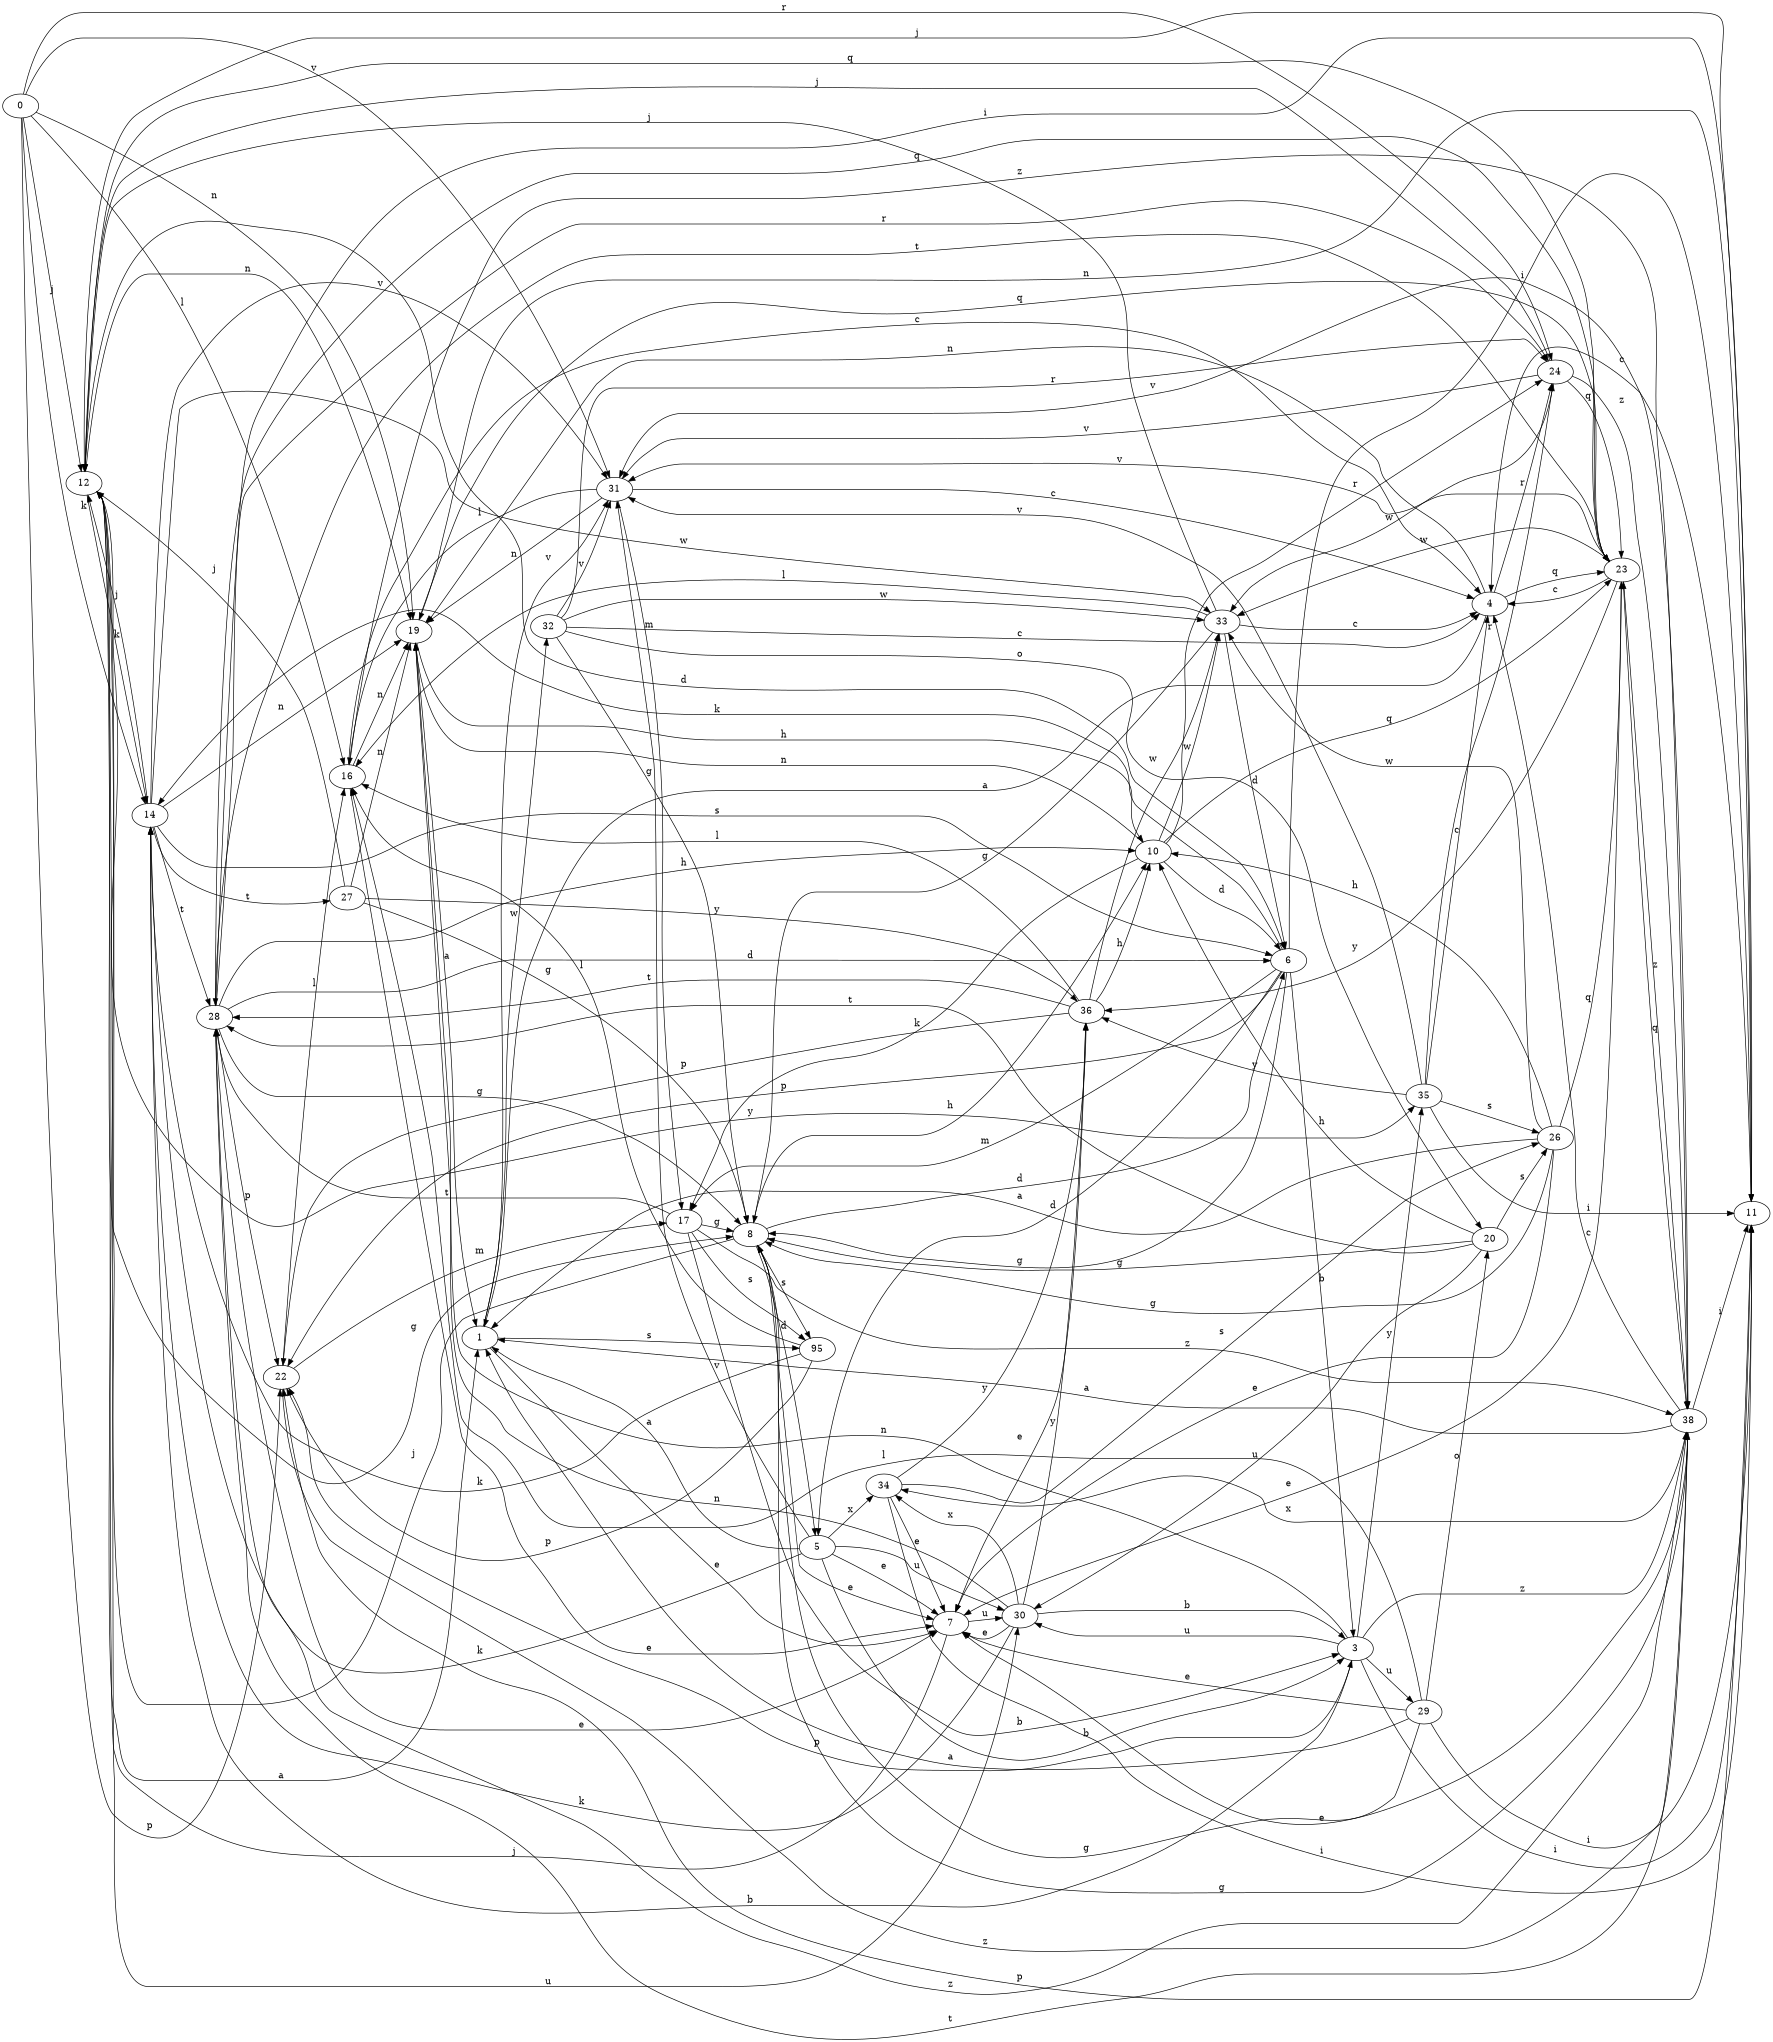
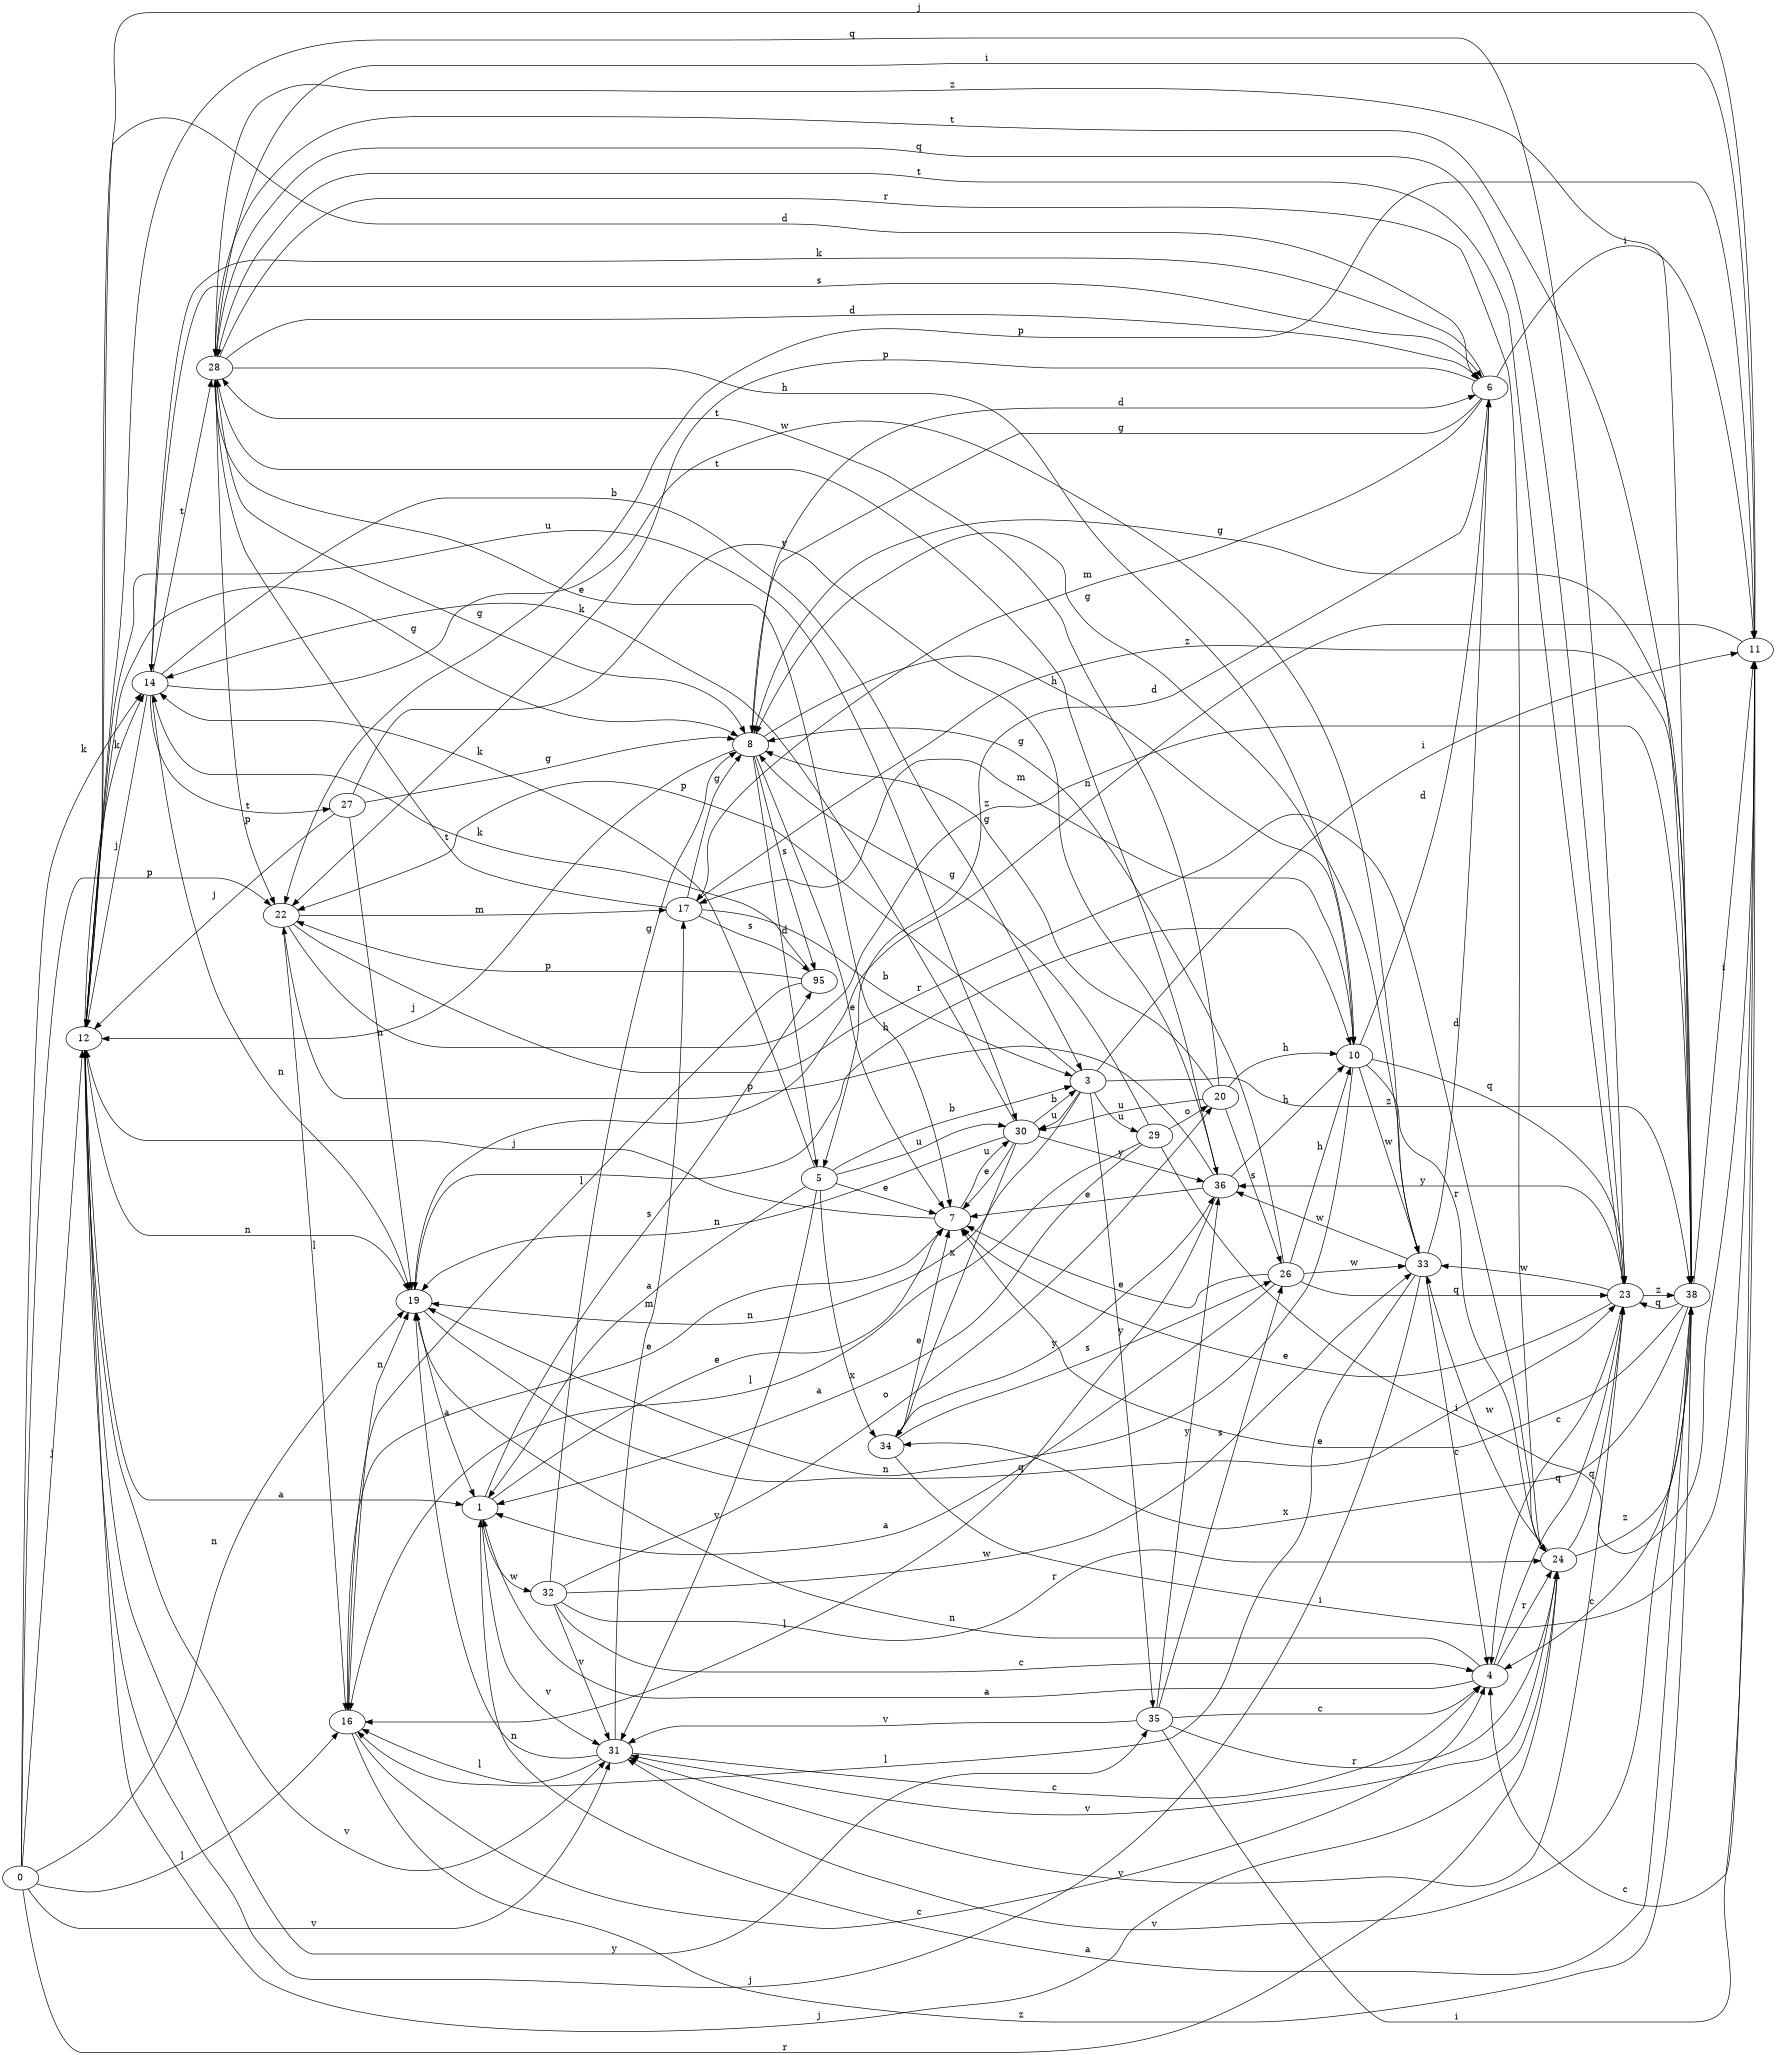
edge "14" -> "31": now "12" -> "31"
edge "36" -> "33": reversed
edge "22" -> "24": added, label "r"
edge "10" -> "17": label "k" -> "m"
edge "6" -> "3": removed, label "b"
edge "29" -> "7": removed, label "e"
